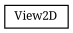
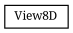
node "View2D": label "View2D" -> "View8D"
